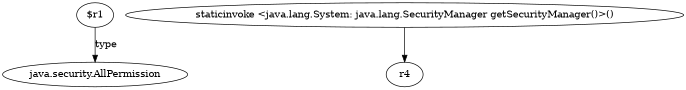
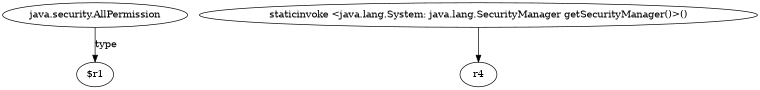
edge "$r1" -> "java.security.AllPermission": reversed
